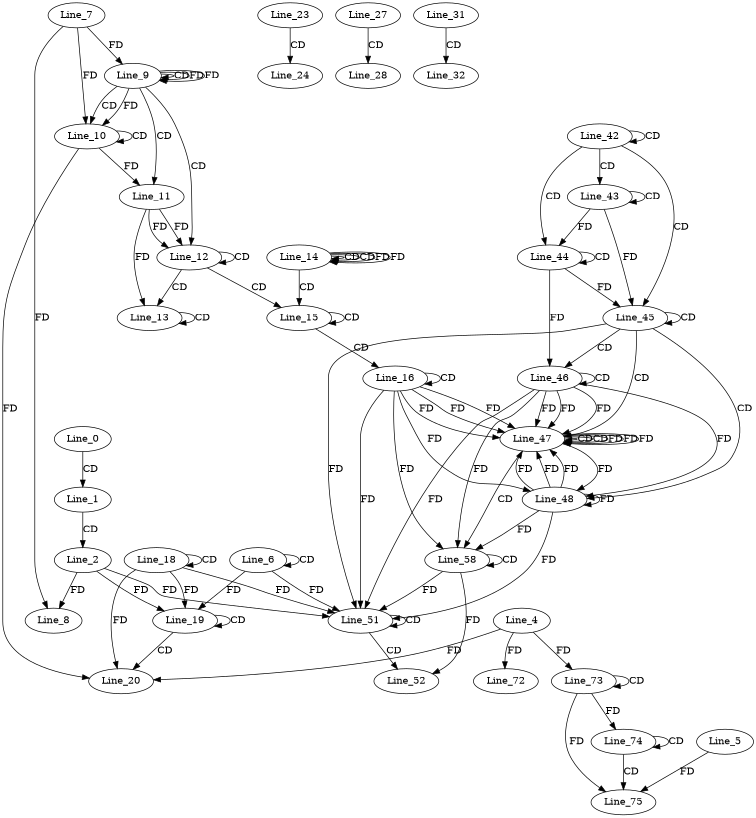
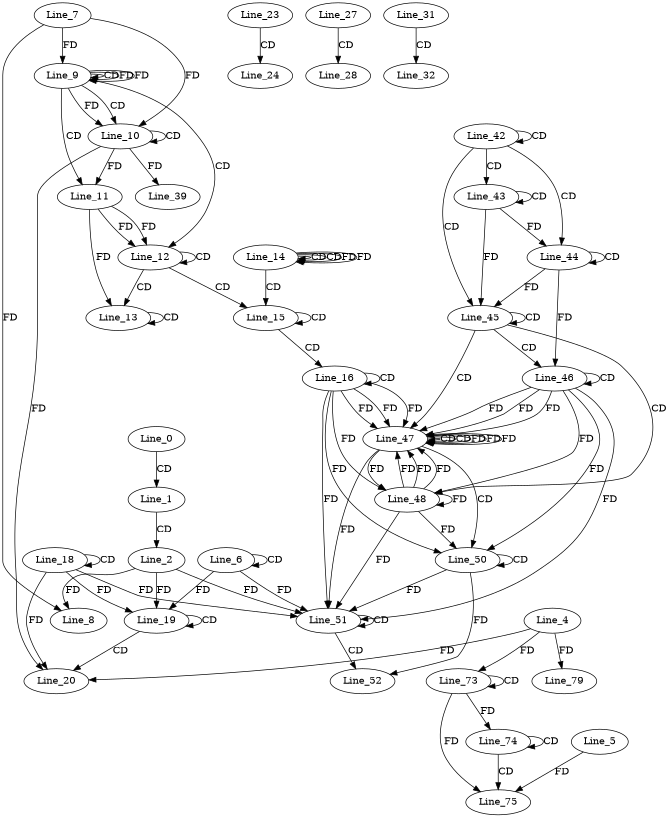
node "Line_39": added
edge "Line_45" -> "Line_51": now "Line_47" -> "Line_51"
node "Line_58": label "Line_58" -> "Line_50"
node "Line_72": label "Line_72" -> "Line_79"
